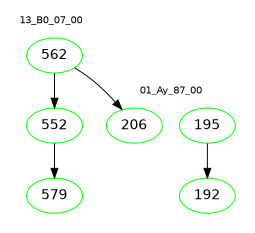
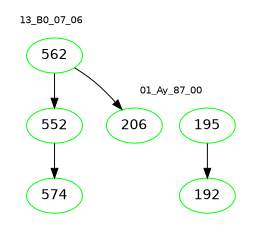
cluster "13_B0_07_00": label "13_B0_07_00" -> "13_B0_07_06"
node "579": label "579" -> "574"
